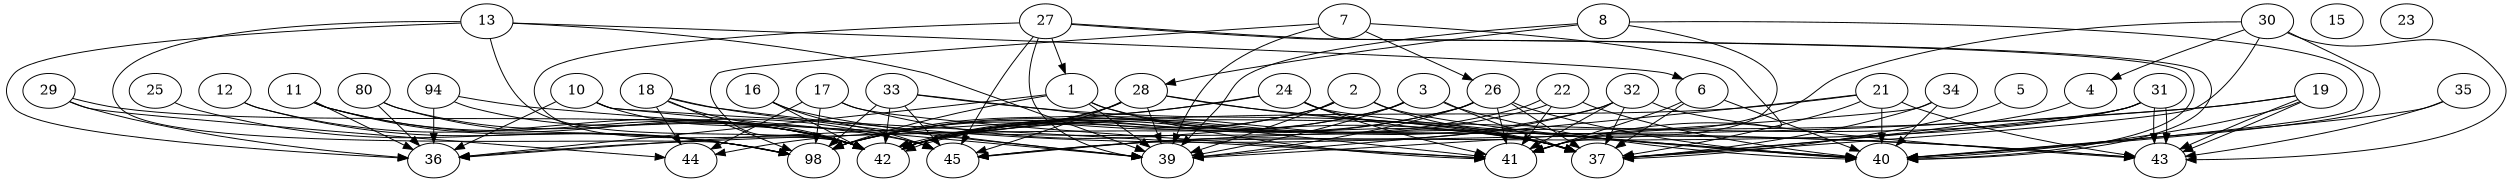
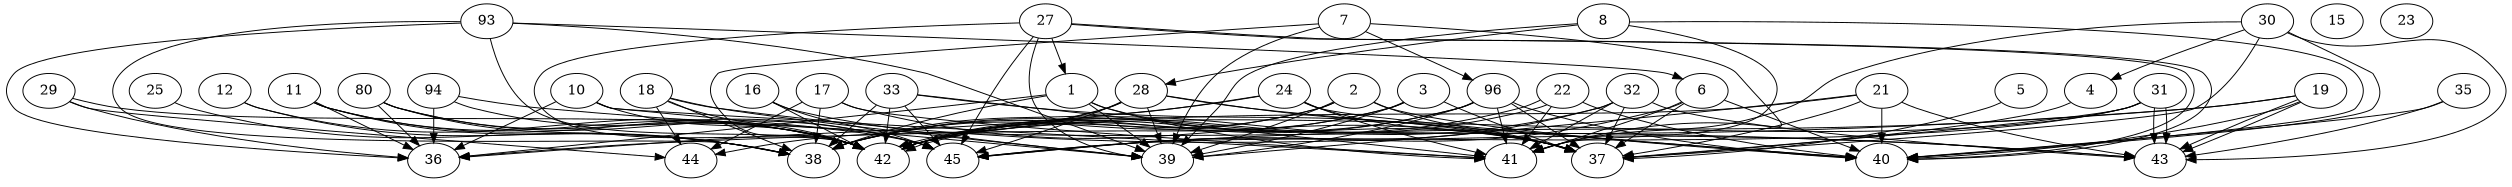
node "13": label "13" -> "93"
node "26": label "26" -> "96"
node "34": removed
edge "80" -> "45": added
edge "6" -> "45": added
edge "3" -> "40": removed
node "98": label "98" -> "38"
